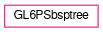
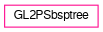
node "GL6PSbsptree": label "GL6PSbsptree" -> "GL2PSbsptree"
